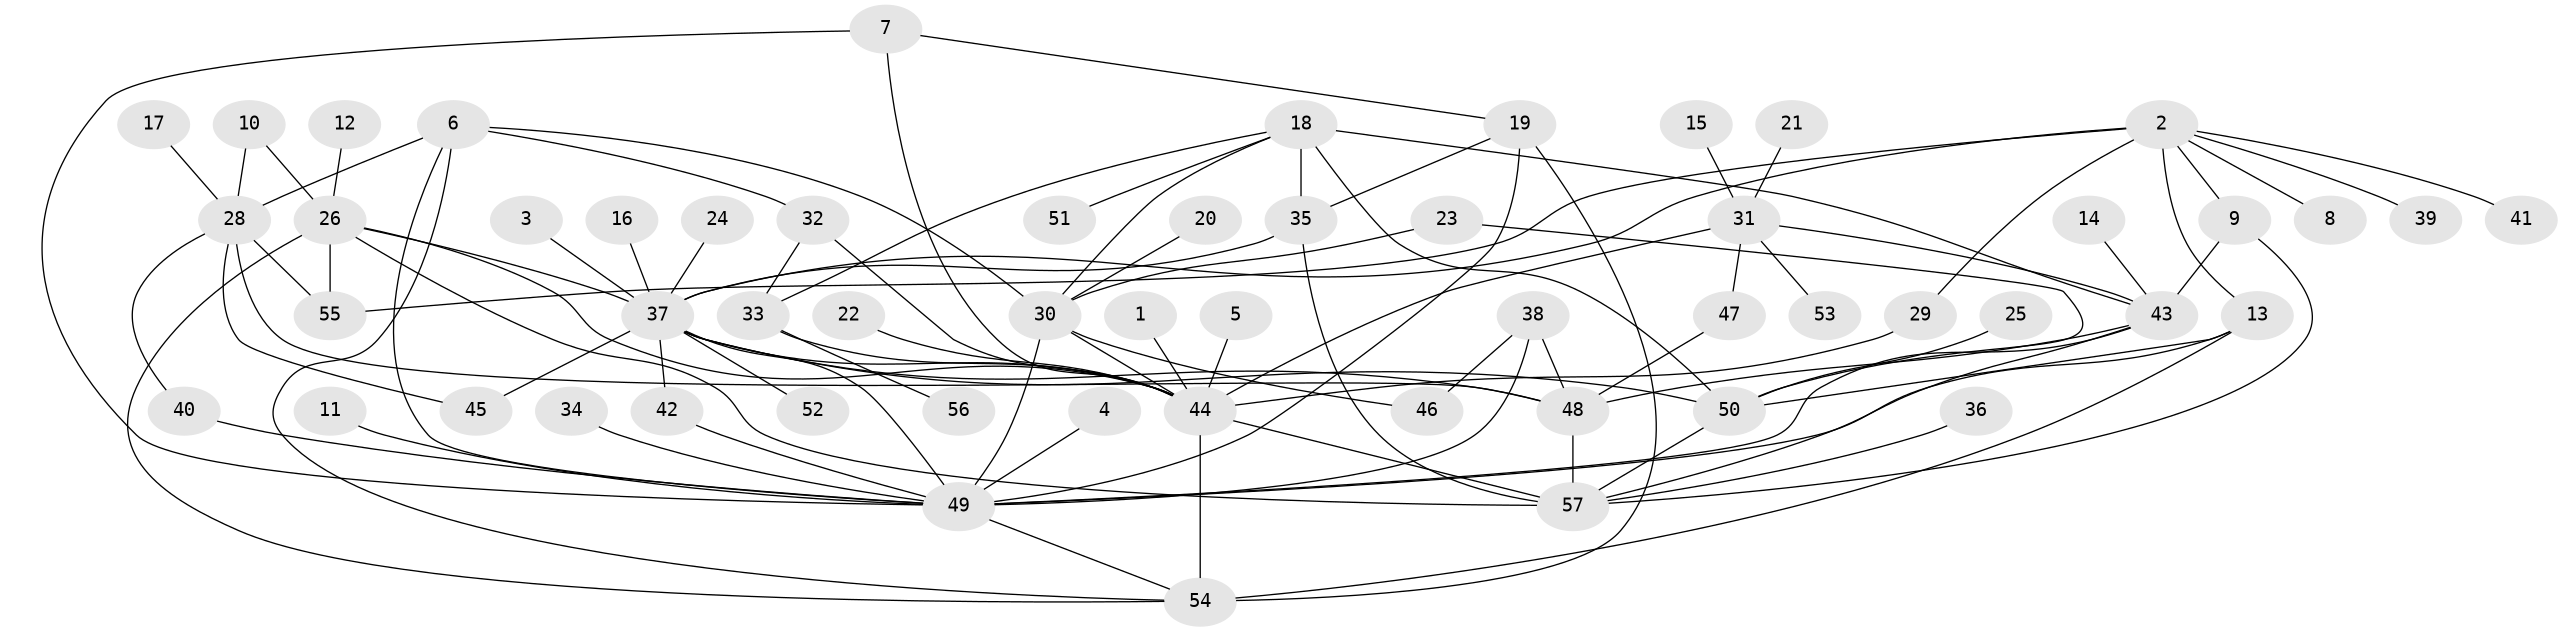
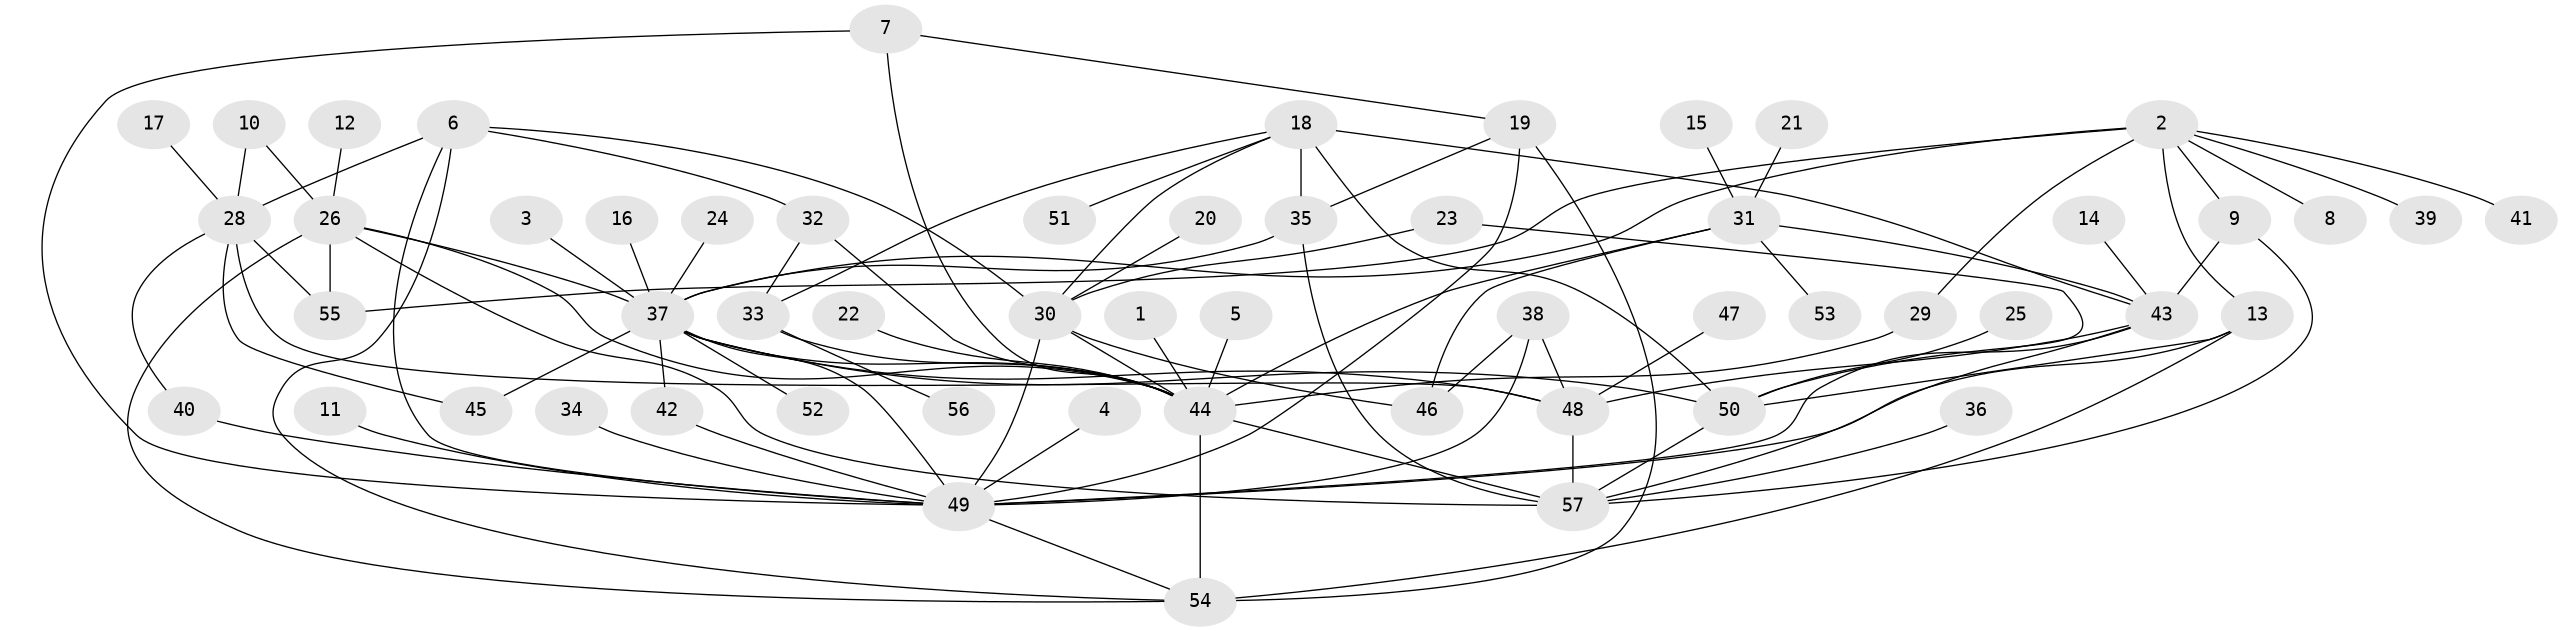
edge "31" -- "47": now "31" -- "46"
